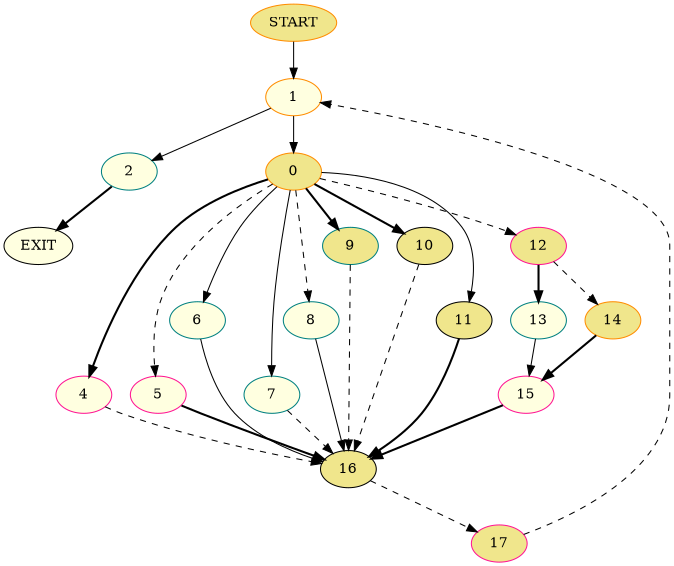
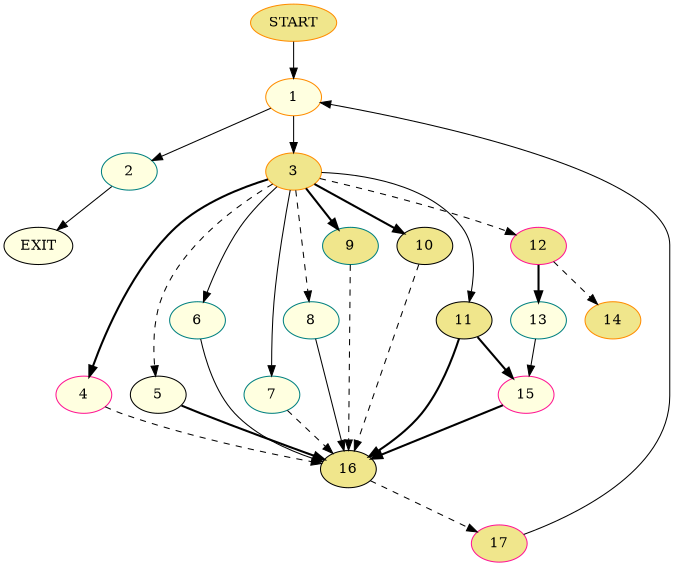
node "0": label "0" -> "3"
edge "2" -> "EXIT": style bold -> solid
edge "17" -> "1": style dashed -> solid
edge "14" -> "15": now "11" -> "15"
node "5": color deeppink -> black
